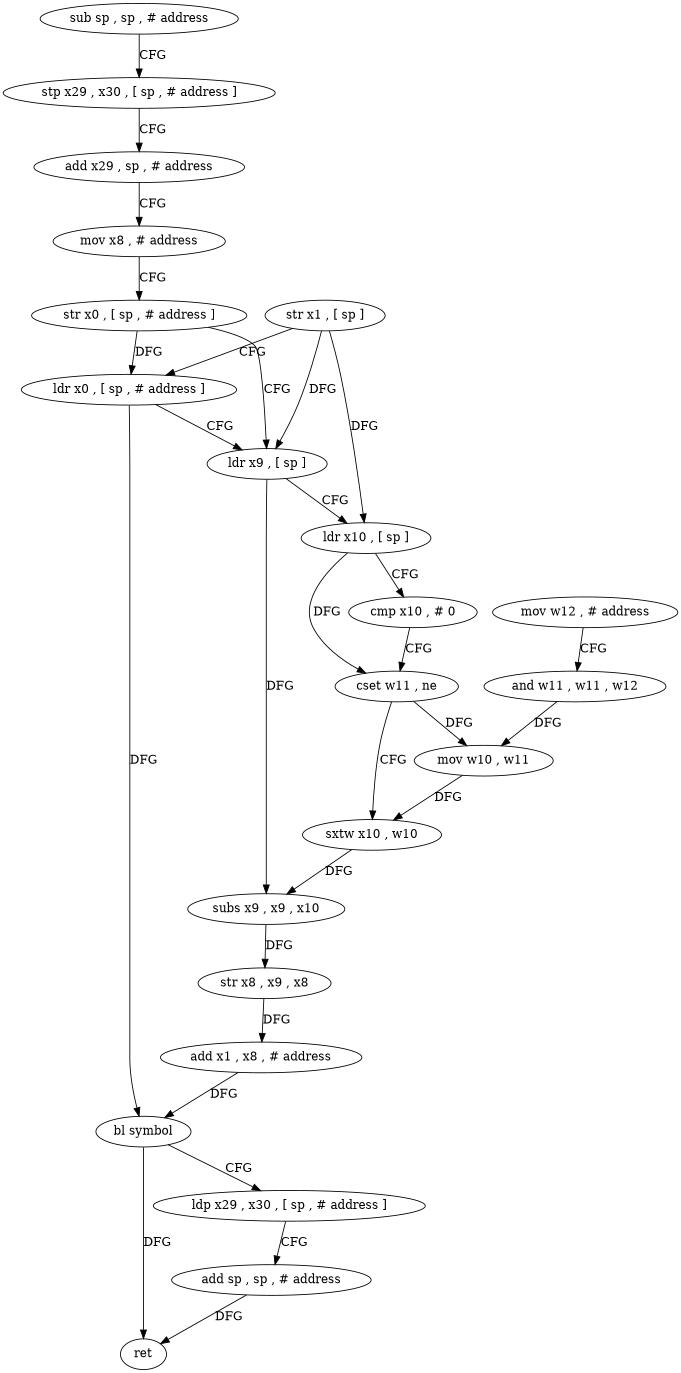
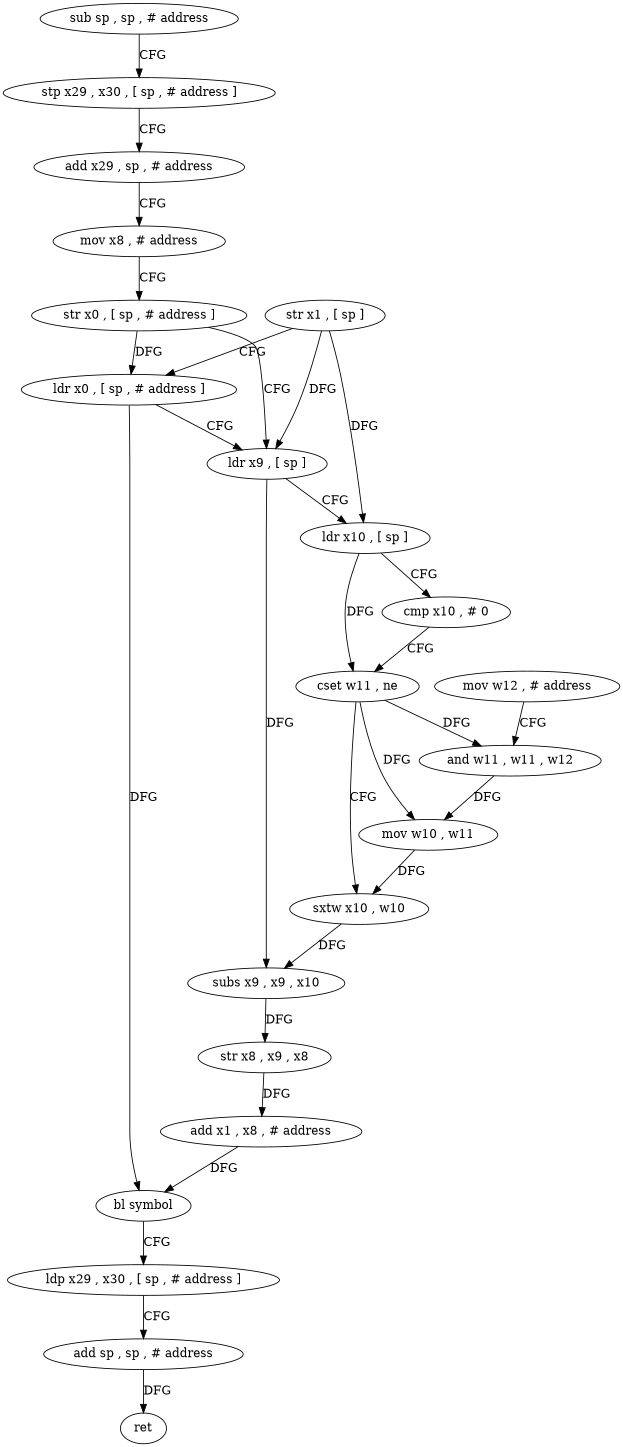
edge "cset w11 , ne" -> "and w11 , w11 , w12": added, label "DFG"
edge "bl symbol" -> "ret": removed, label "DFG"
